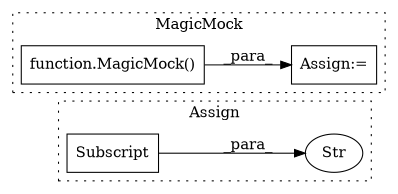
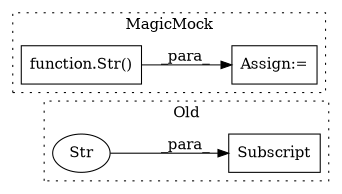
node "function.MagicMock()": label "function.MagicMock()" -> "function.Str()"
cluster "Assign": label "Assign" -> "Old"
edge "Subscript" -> "Str": reversed
